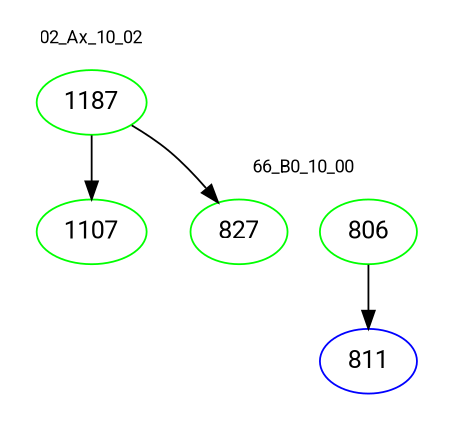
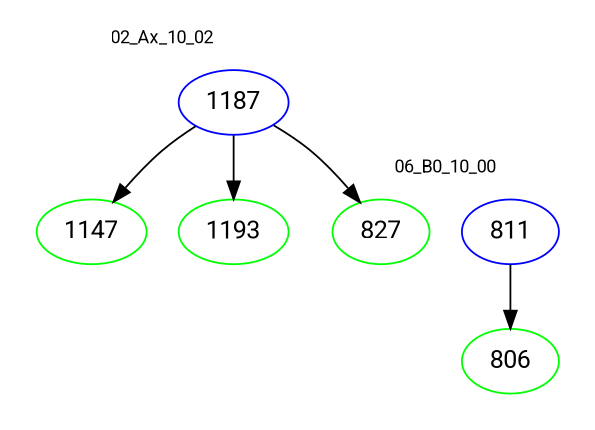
node "1187": color green -> blue
cluster "66_B0_10_00": label "66_B0_10_00" -> "06_B0_10_00"
node "1107": label "1107" -> "1147"
node "1193": added
edge "806" -> "811": reversed
